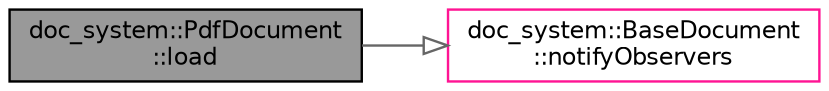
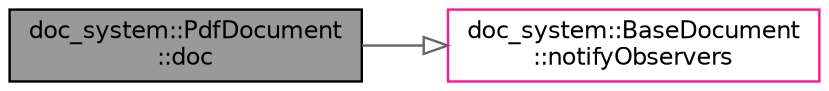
node "doc_system::PdfDocument ::load": label "doc_system::PdfDocument ::load" -> "doc_system::PdfDocument ::doc"
